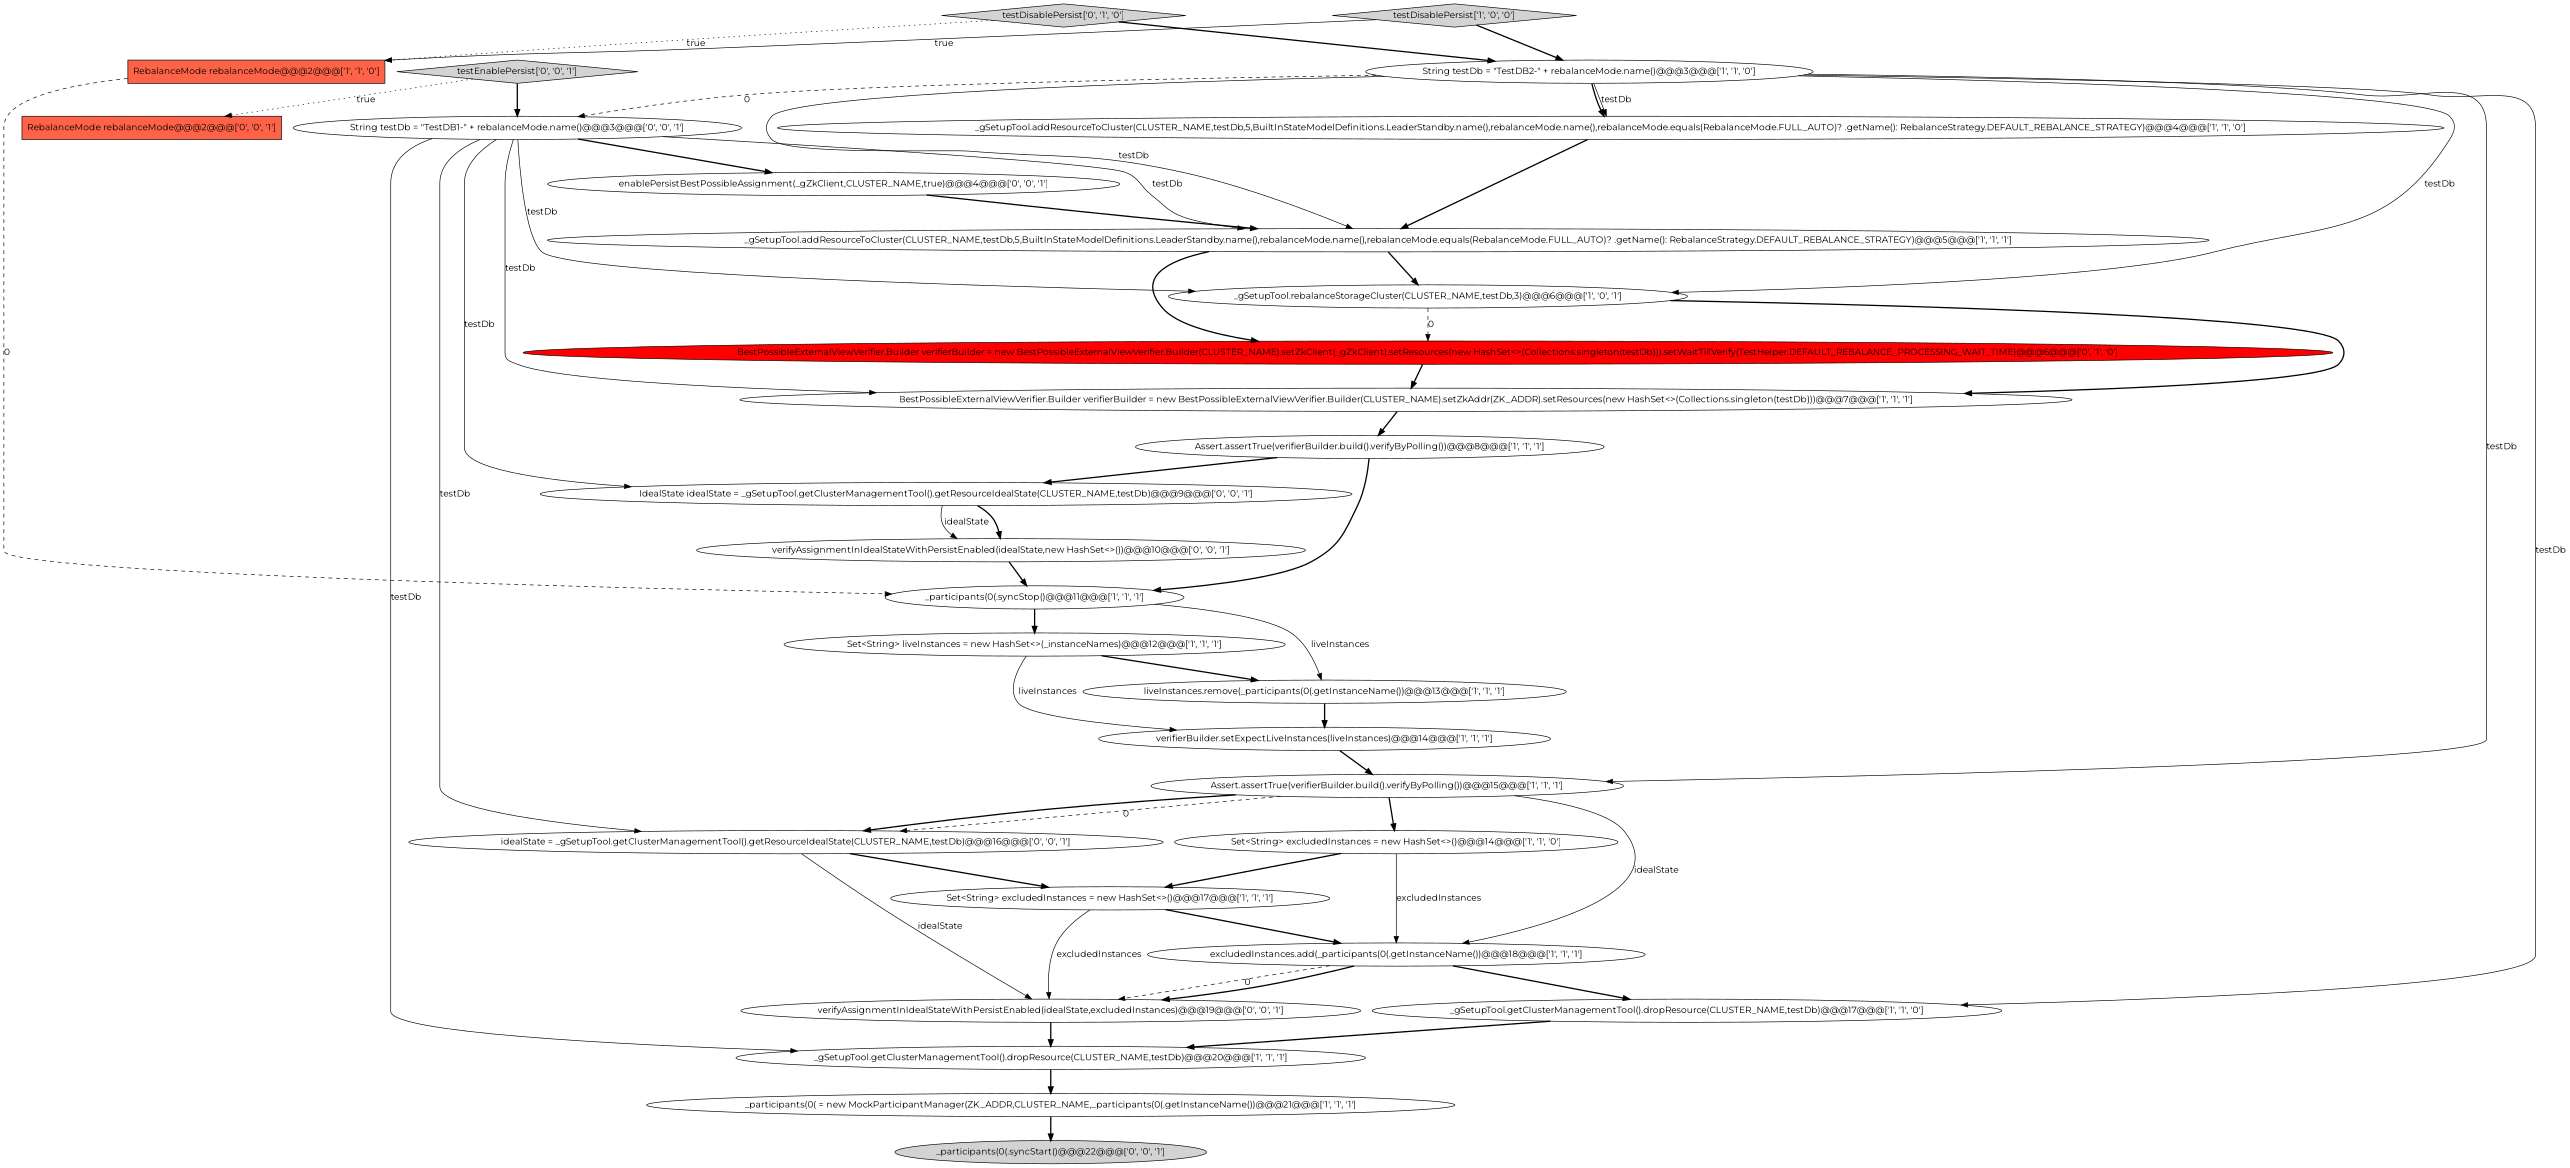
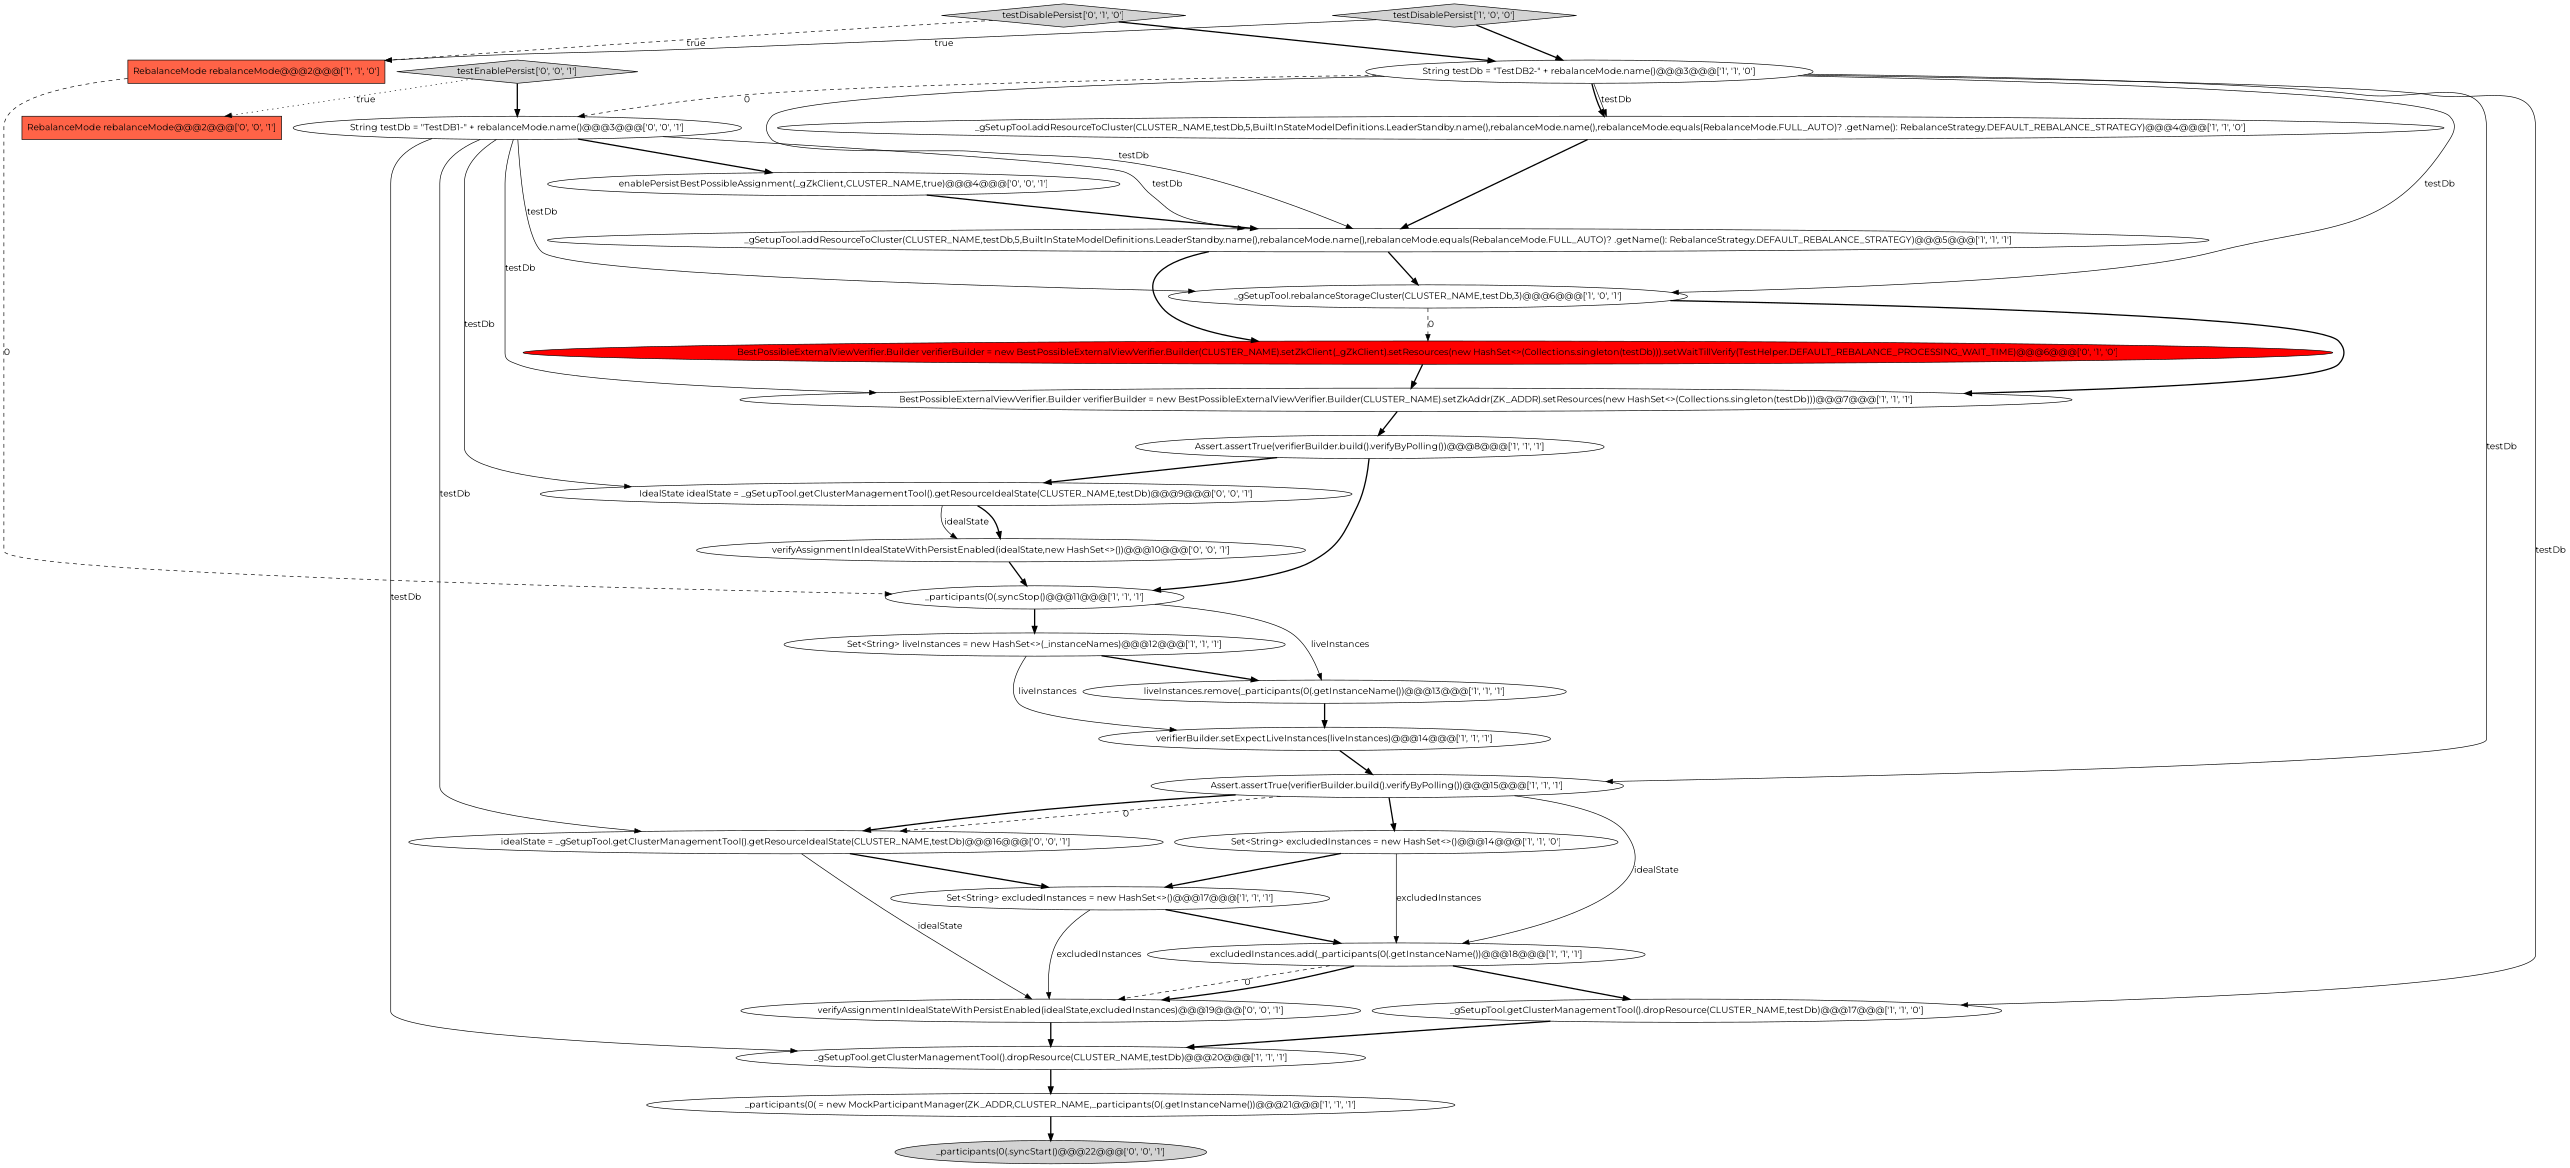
edge "testDisablePersist['0', '1', '0']" -> "RebalanceMode rebalanceMode@@@2@@@['1', '1', '0']": style dotted -> dashed
